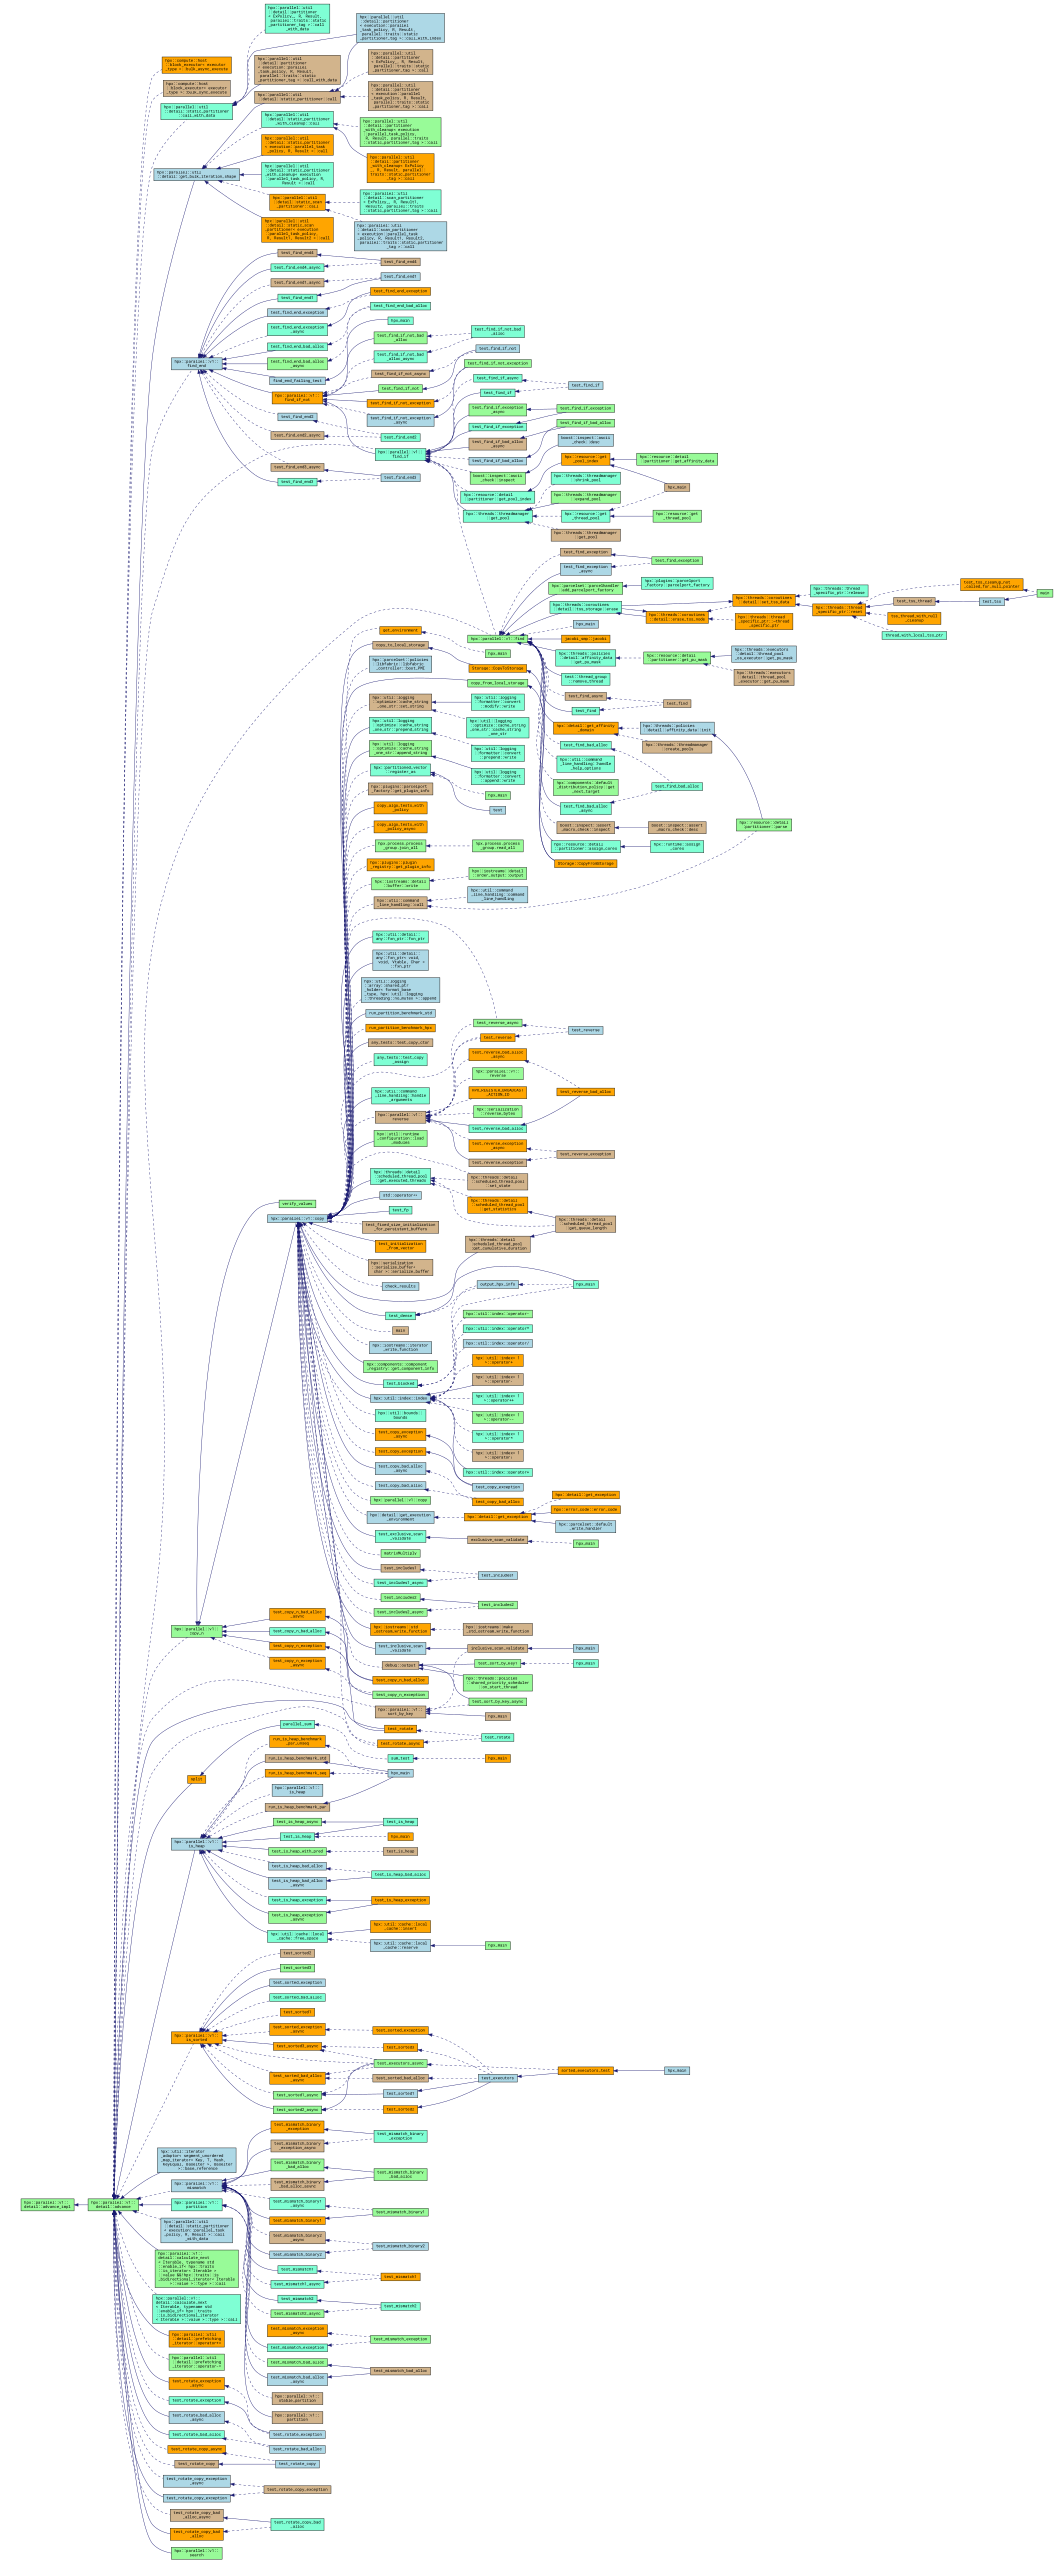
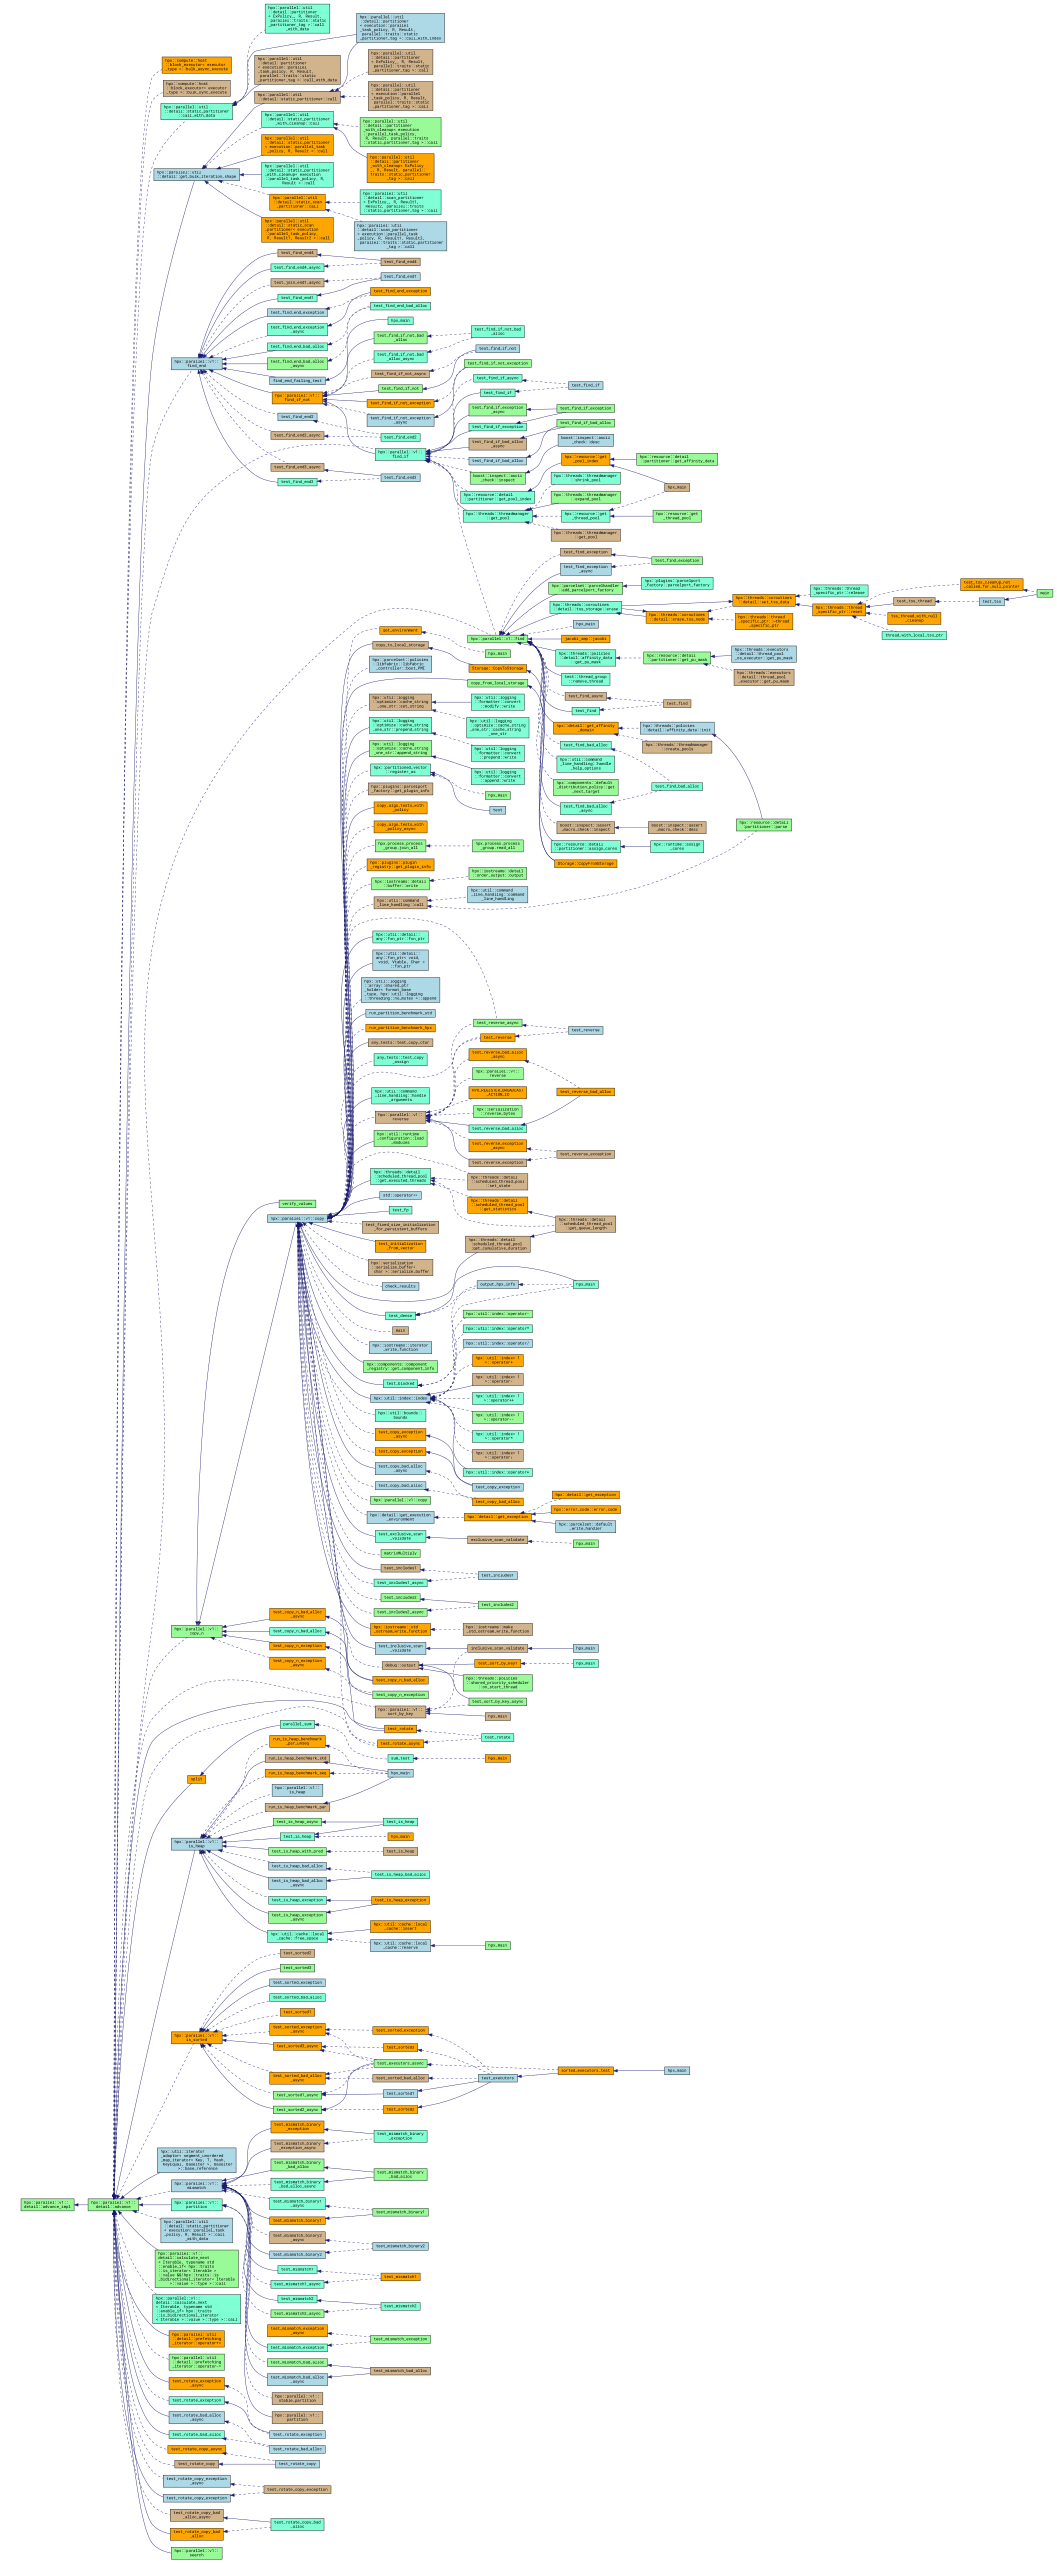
node "test_find_end1_async": label "test_find_end1_async" -> "test_join_end1_async"
edge "test_tss" -> "test_tss_thread": style solid -> dashed
node "test_sort_by_key1": fillcolor palegreen -> orange
edge "test_executors_async" -> "hpx::parallel::v1:: is_sorted": now "test_executors_async" -> "test_sorted_exception _async"
node "test_mismatch_binary _bad_alloc_async": fillcolor tan -> aquamarine
